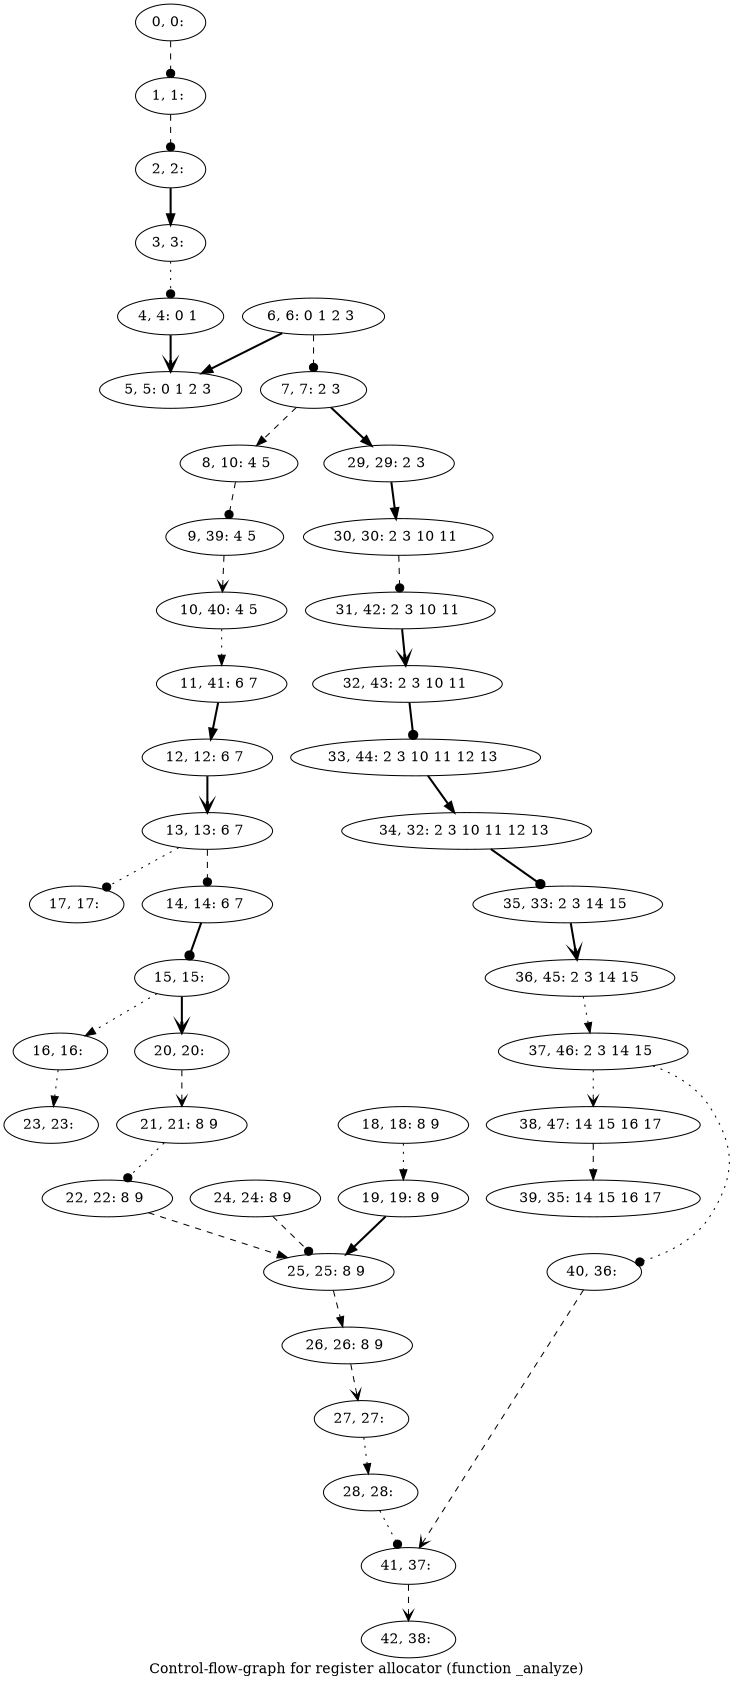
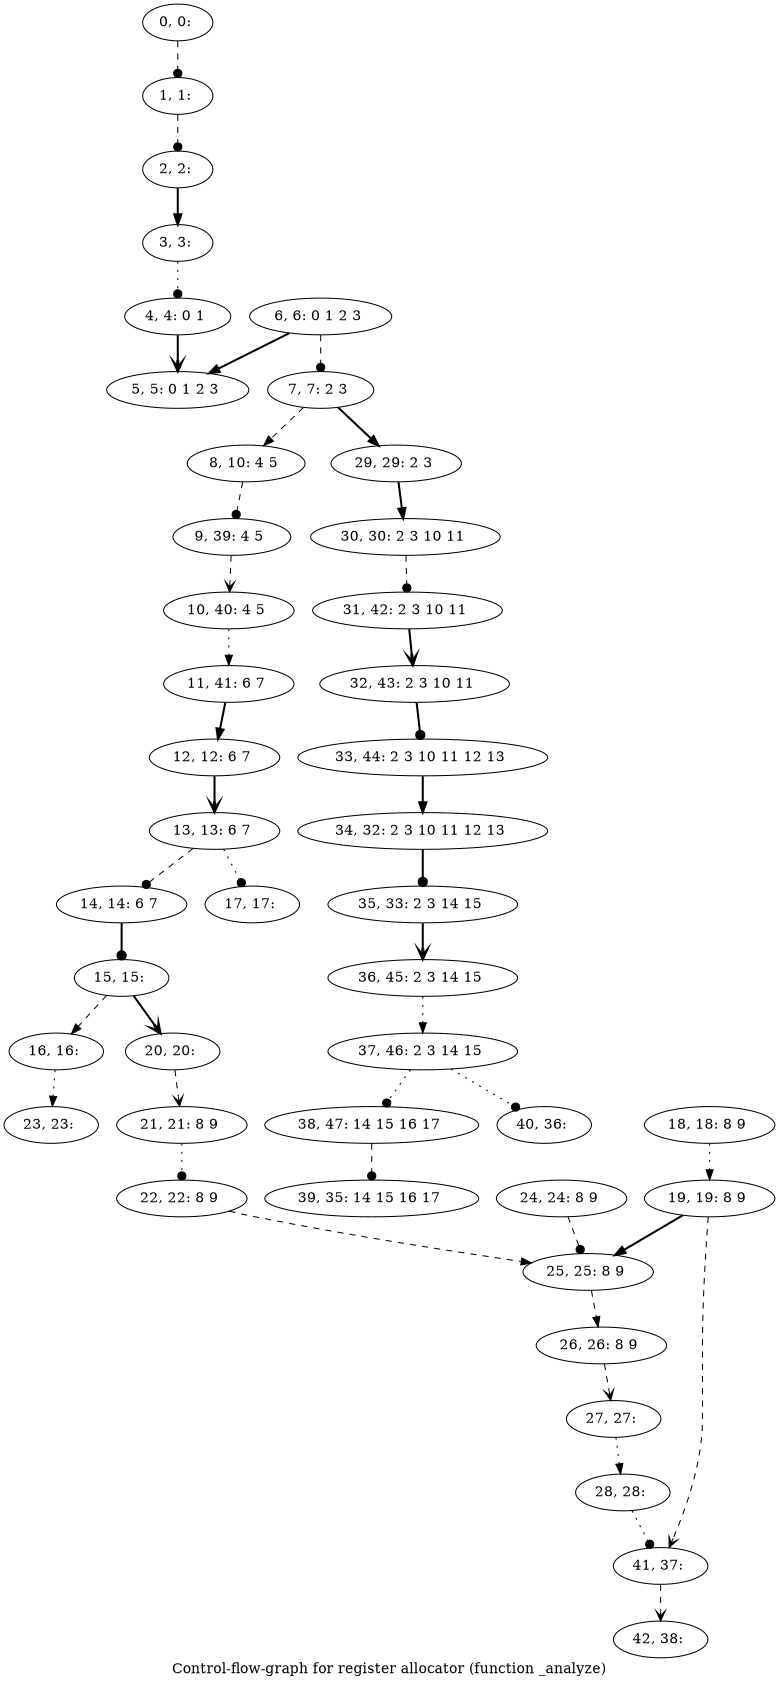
edge "15, 15:" -> "16, 16:": style dotted -> dashed
edge "37, 46: 2 3 14 15" -> "38, 47: 14 15 16 17": arrowhead vee -> dot
edge "38, 47: 14 15 16 17" -> "39, 35: 14 15 16 17": arrowhead normal -> dot
edge "40, 36:" -> "41, 37:": now "19, 19: 8 9" -> "41, 37:"
